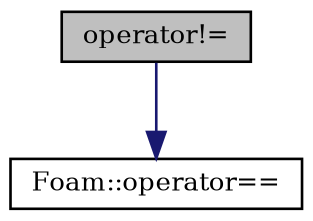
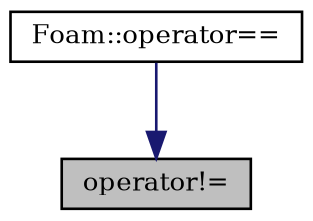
edge "operator!=" -> "Foam::operator==": reversed
